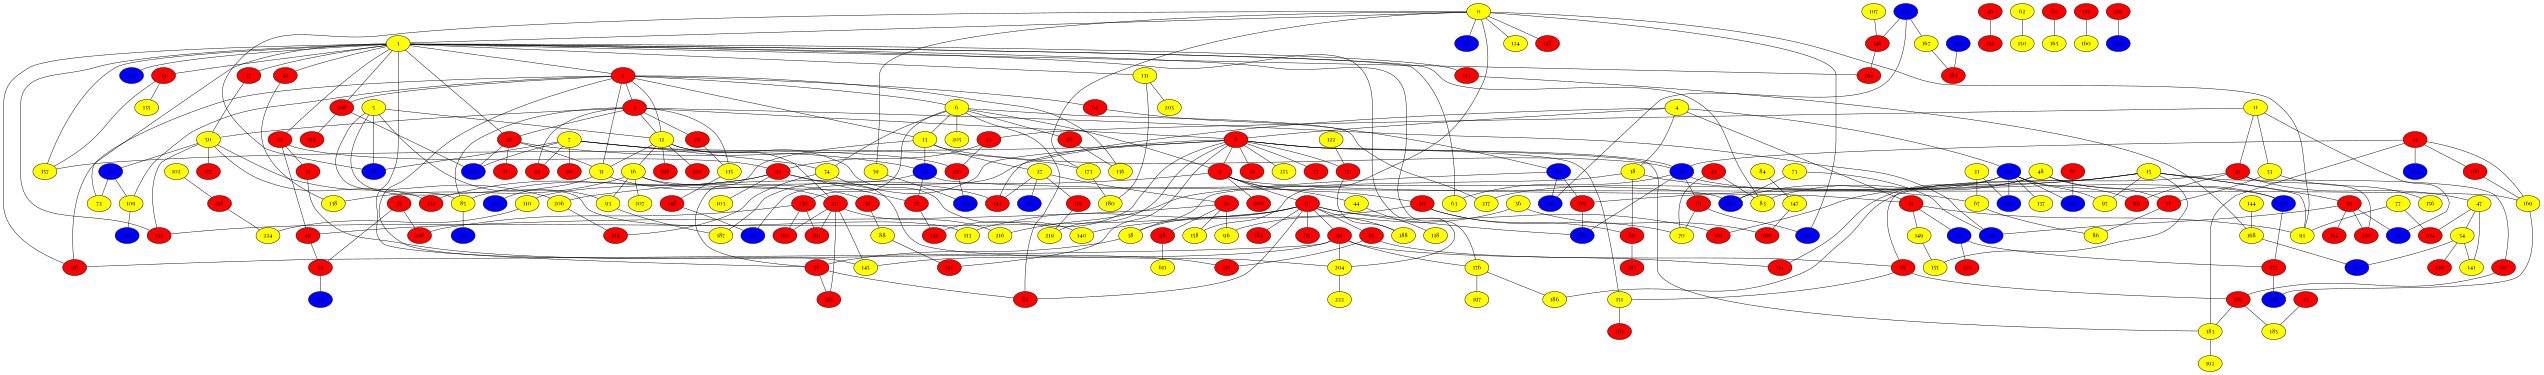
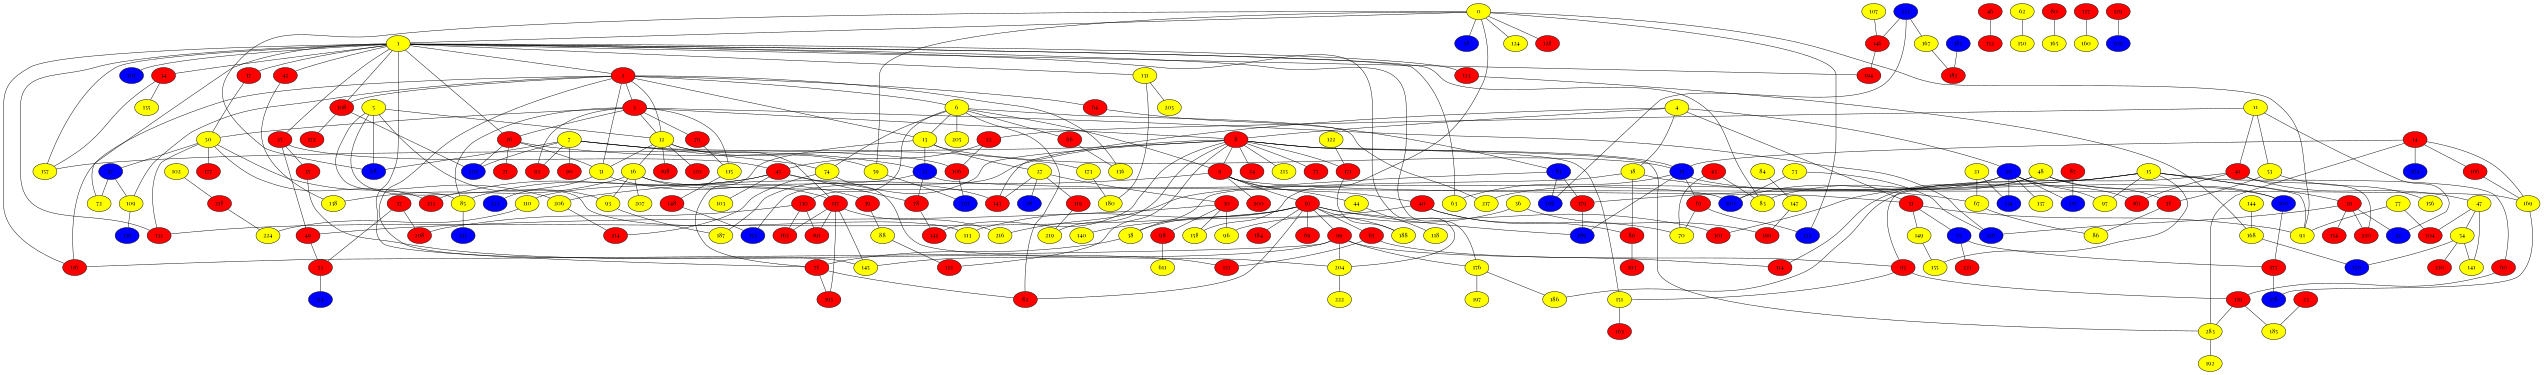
edge "0" -- "173": removed
edge "12" -- "140": now "12" -- "59"
node "183": label "183" -> "283"
